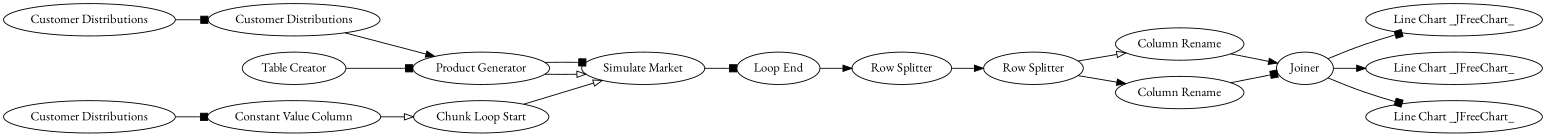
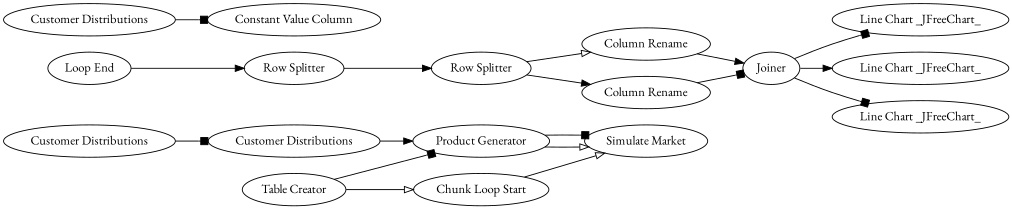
edge "Simulate Market" -> "Loop End": removed
edge "Constant Value Column" -> "Chunk Loop Start": now "Table Creator" -> "Chunk Loop Start"
